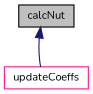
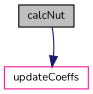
edge "updateCoeffs" -> "calcNut": reversed
